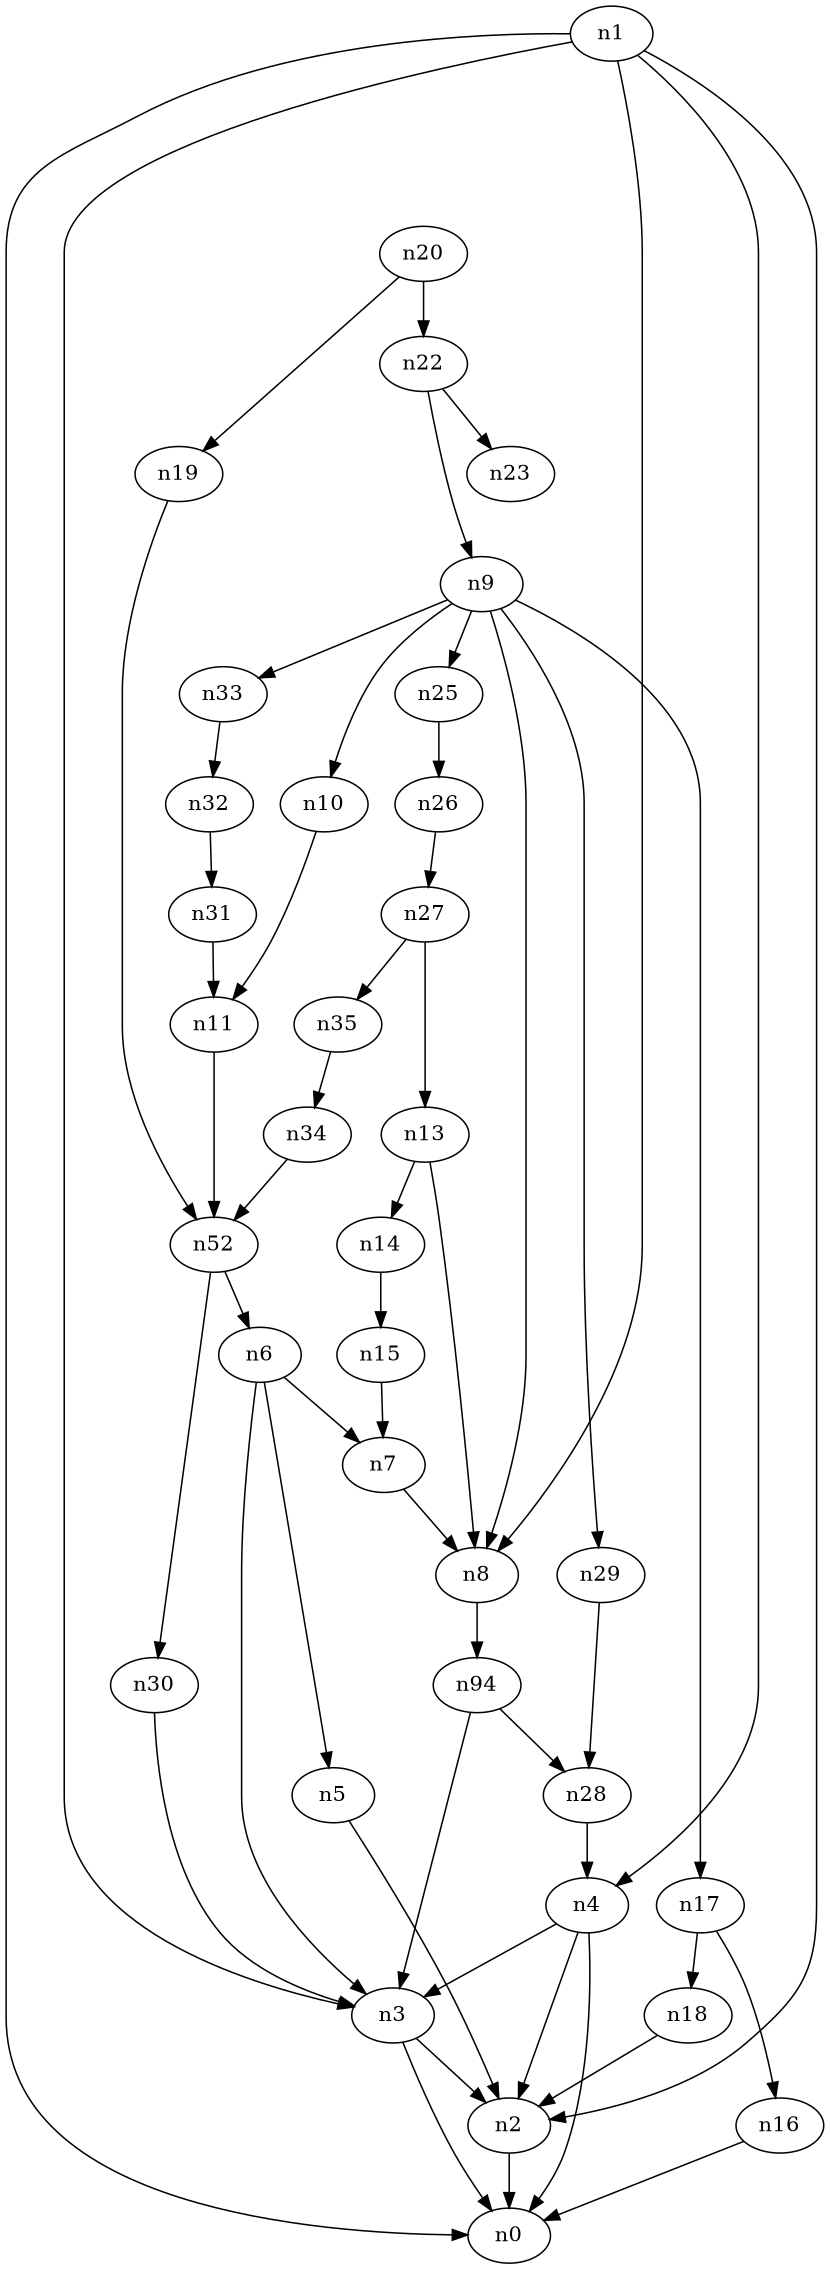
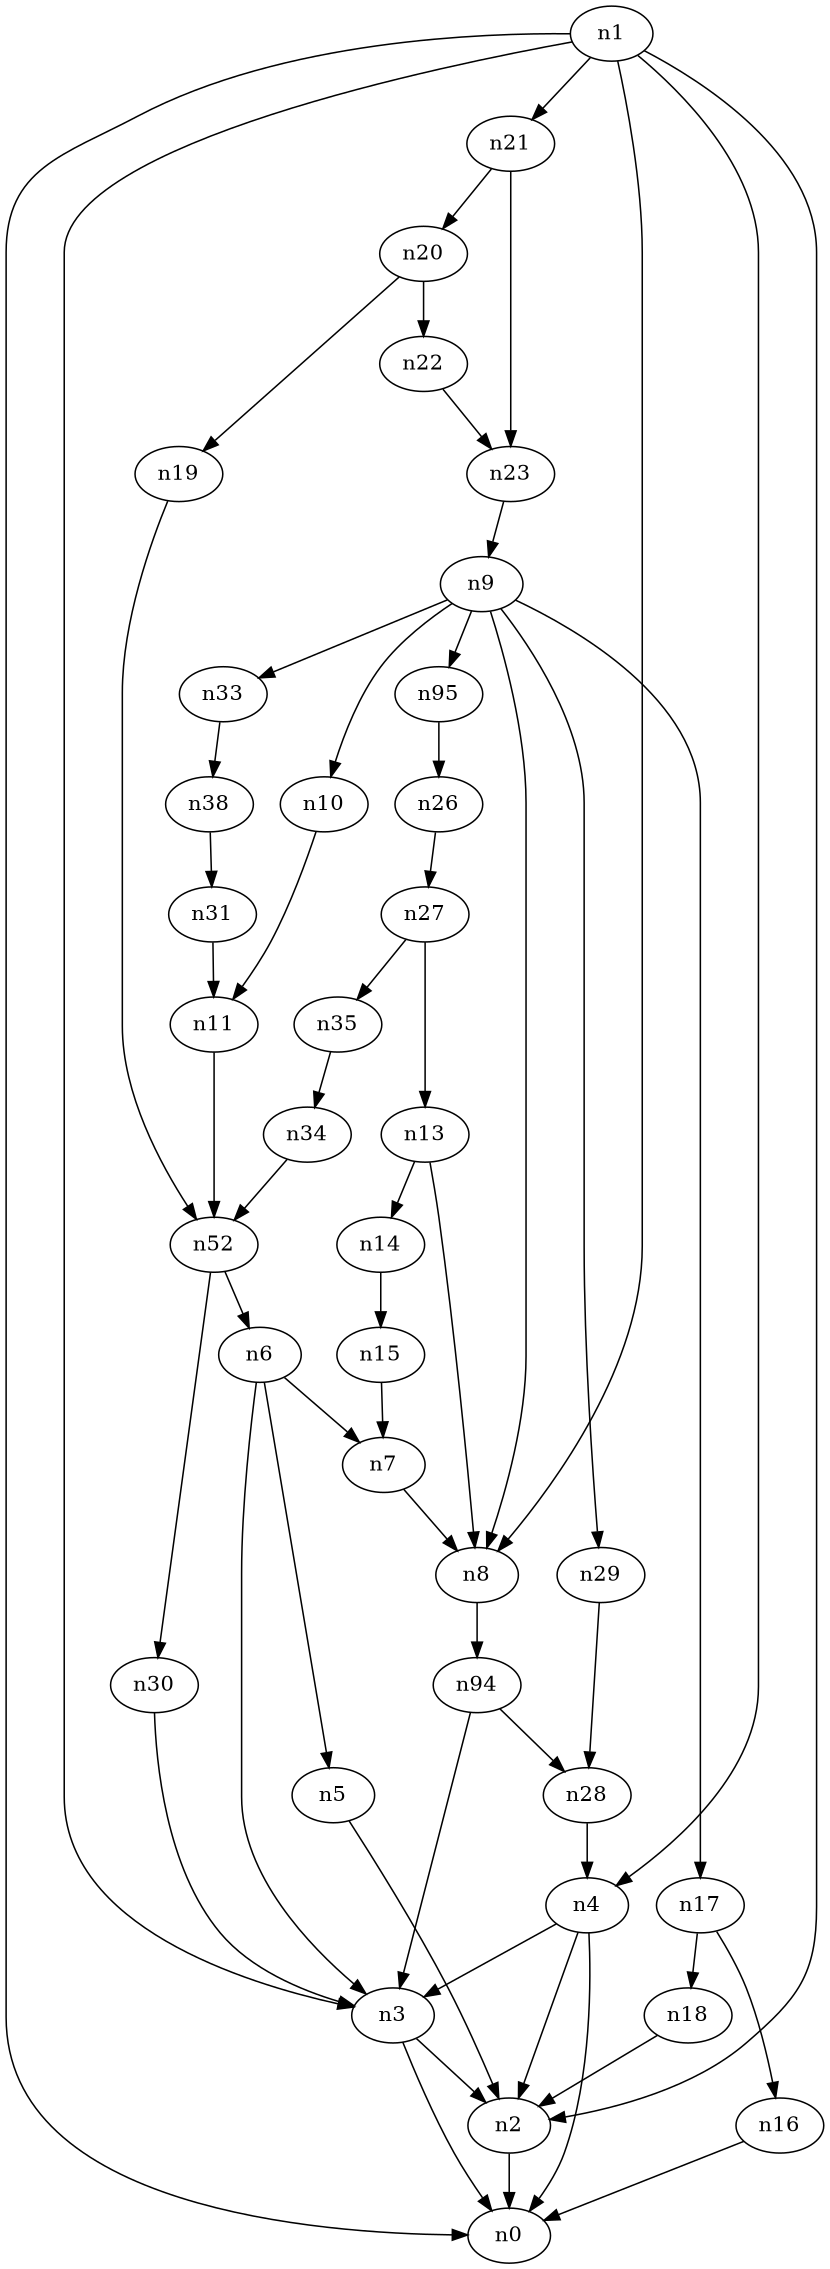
node "n21": added
edge "n22" -> "n9": now "n23" -> "n9"
node "n25": label "n25" -> "n95"
node "n32": label "n32" -> "n38"
